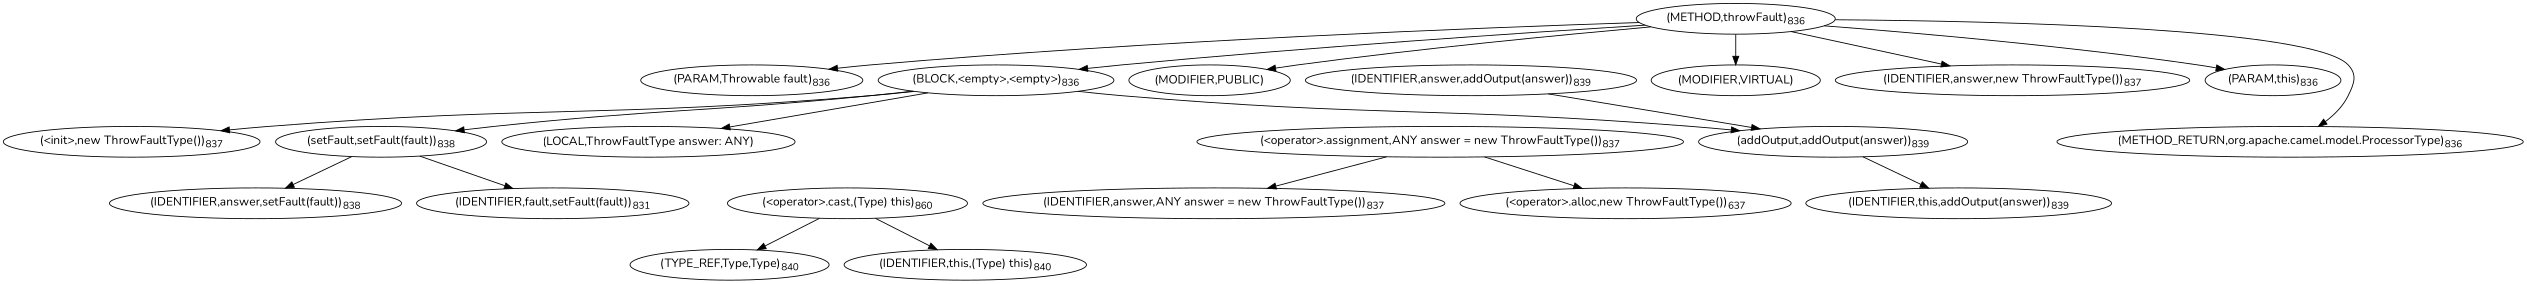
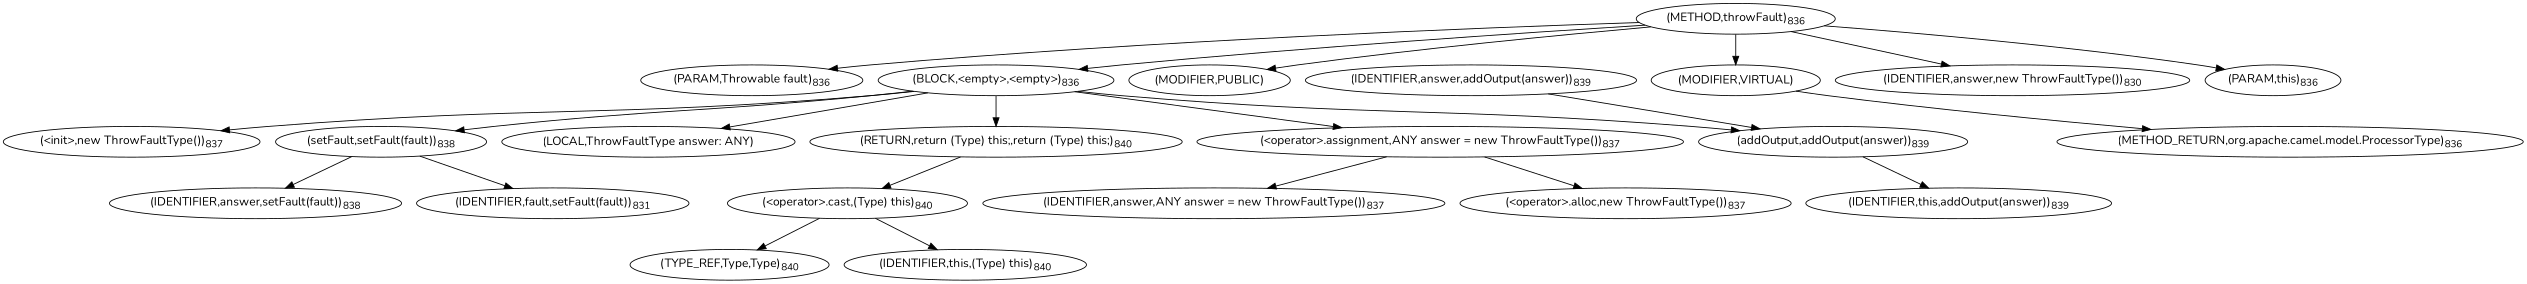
edge "(METHOD,throwFault)" -> "(METHOD_RETURN,org.apache.camel.model.ProcessorType)": now "(MODIFIER,VIRTUAL)" -> "(METHOD_RETURN,org.apache.camel.model.ProcessorType)"
node "(IDENTIFIER,answer,new ThrowFaultType())": text "837" -> "830"
edge "(BLOCK,<empty>,<empty>)" -> "(<operator>.assignment,ANY answer = new ThrowFaultType())": added
node "(RETURN,return (Type) this;,return (Type) this;)": added
node "(<operator>.cast,(Type) this)": text "860" -> "840"
node "(<operator>.alloc,new ThrowFaultType())": text "637" -> "837"
